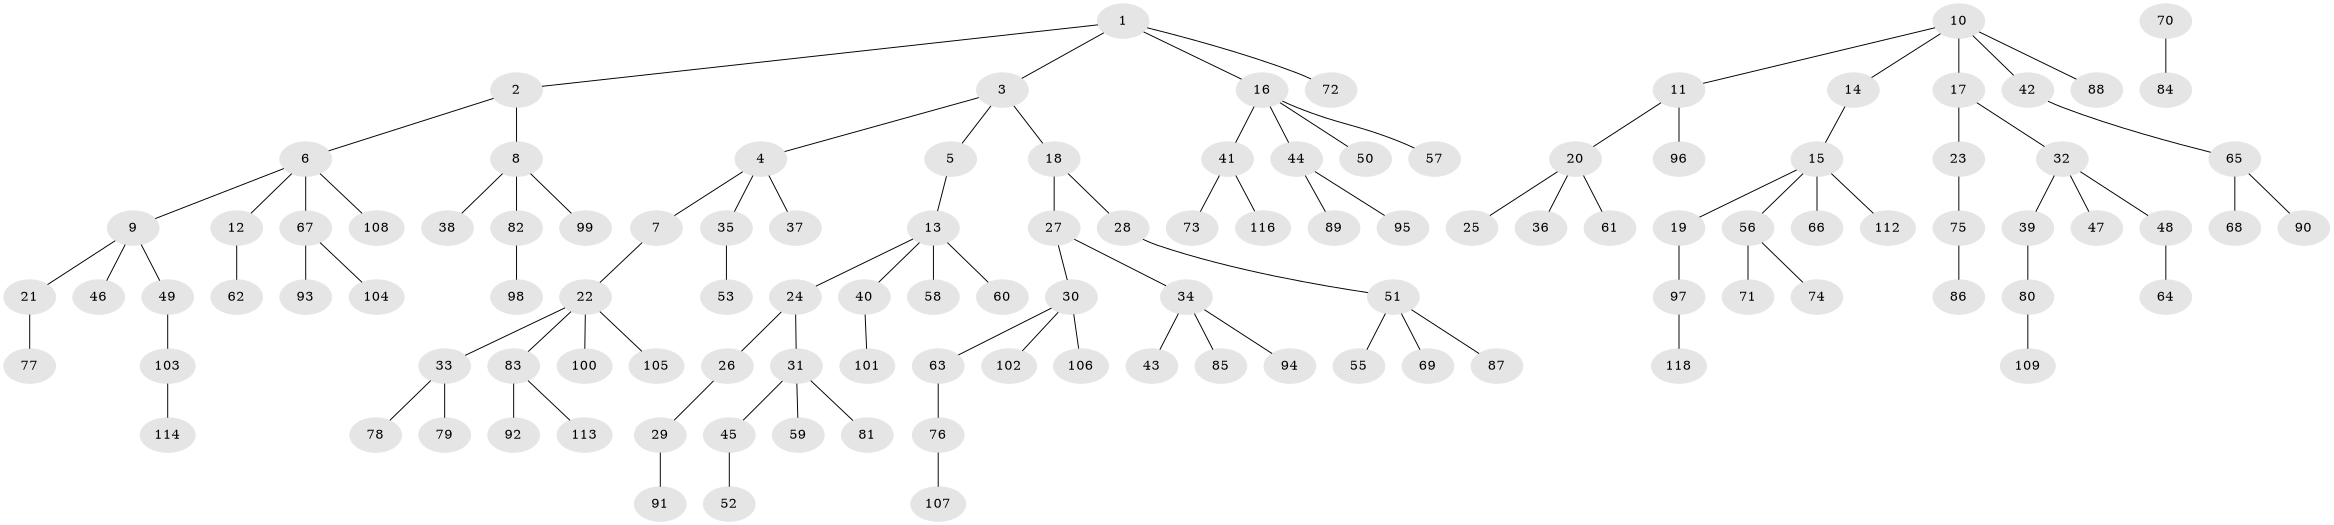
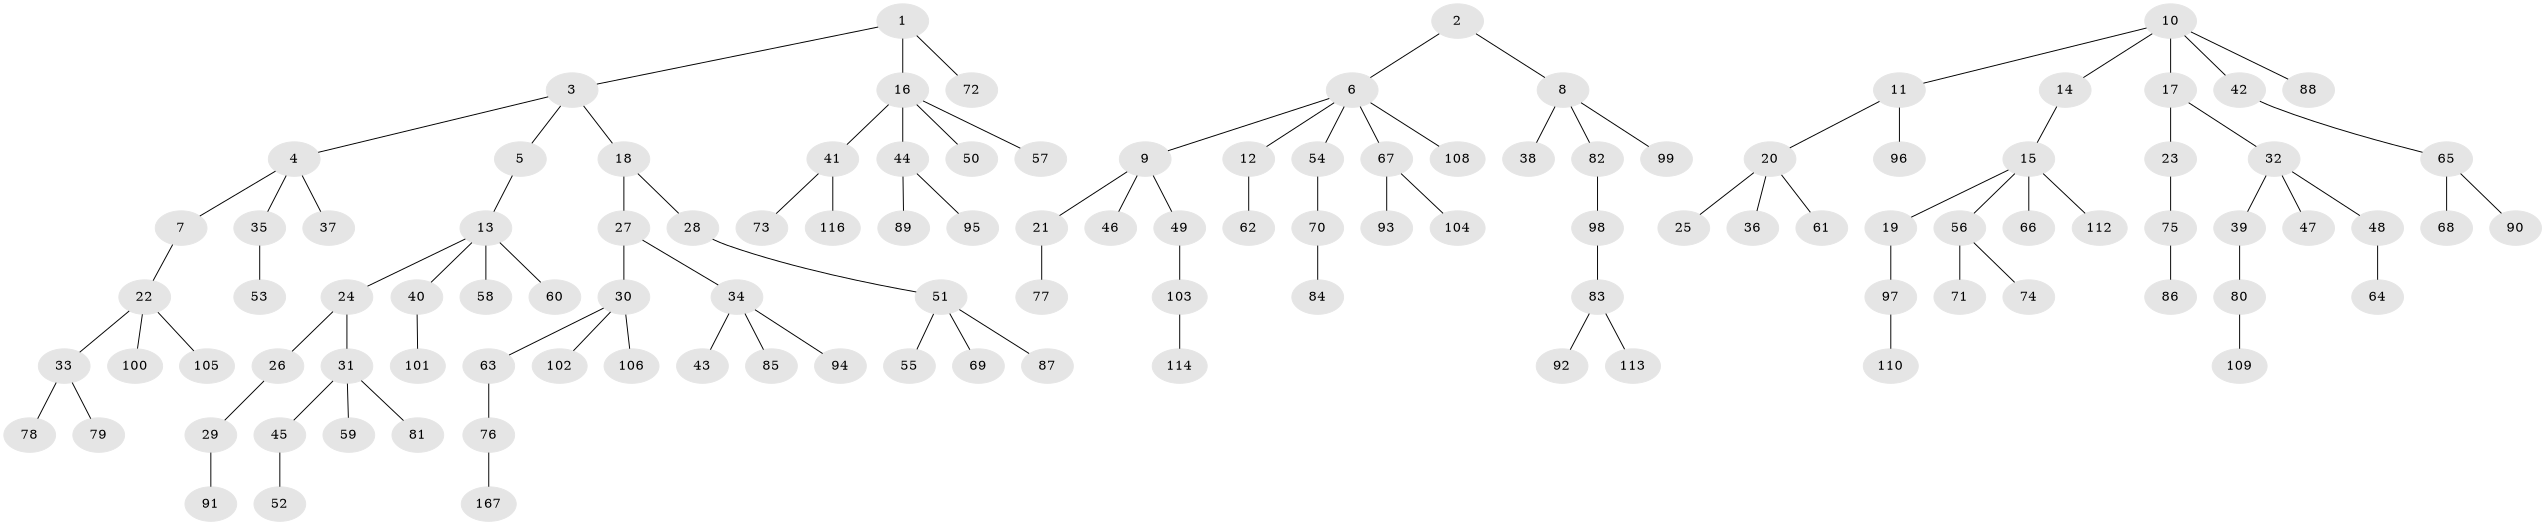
edge "1" -- "2": removed
node "54": added
edge "22" -- "83": now "98" -- "83"
node "118": label "118" -> "110"
node "107": label "107" -> "167"
